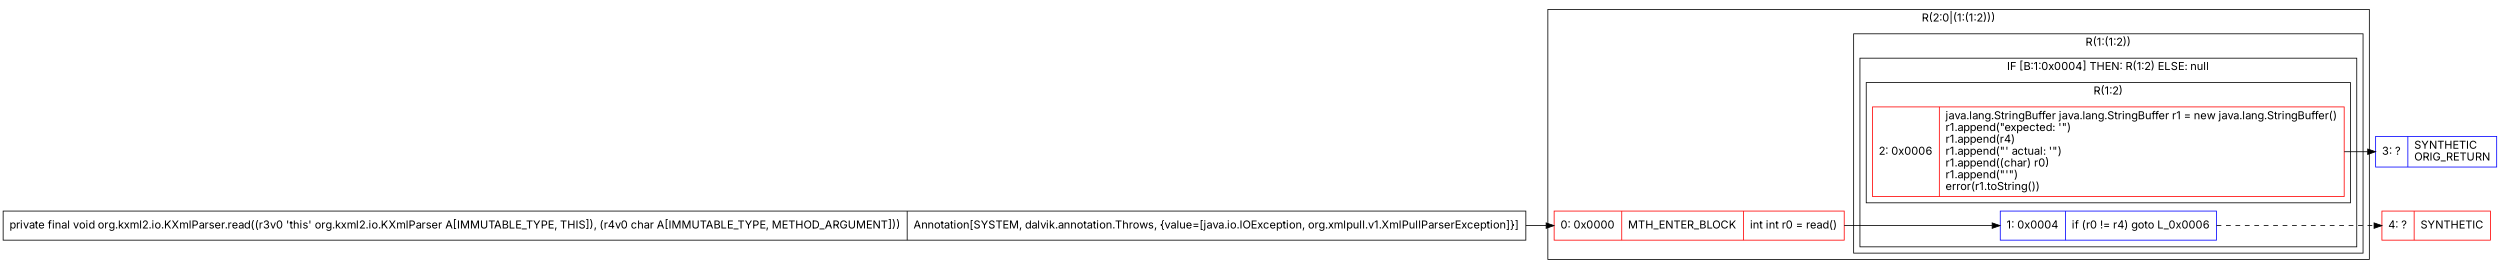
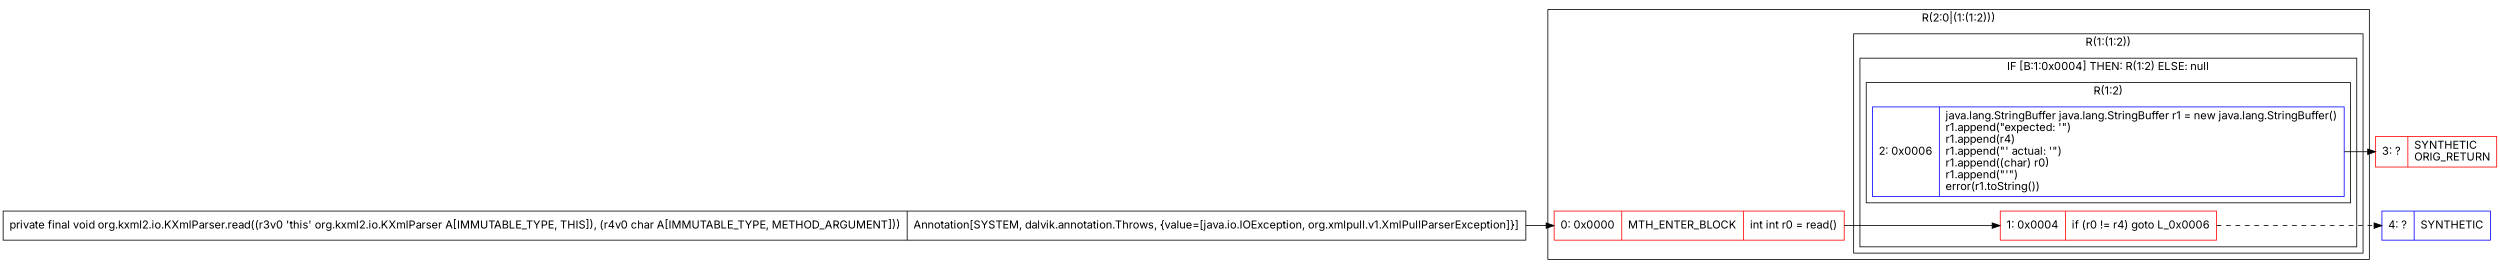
node "2: 0x0006": color red -> blue
node "3: ?": color blue -> red
node "1: 0x0004": color blue -> red
node "4: ?": color red -> blue
